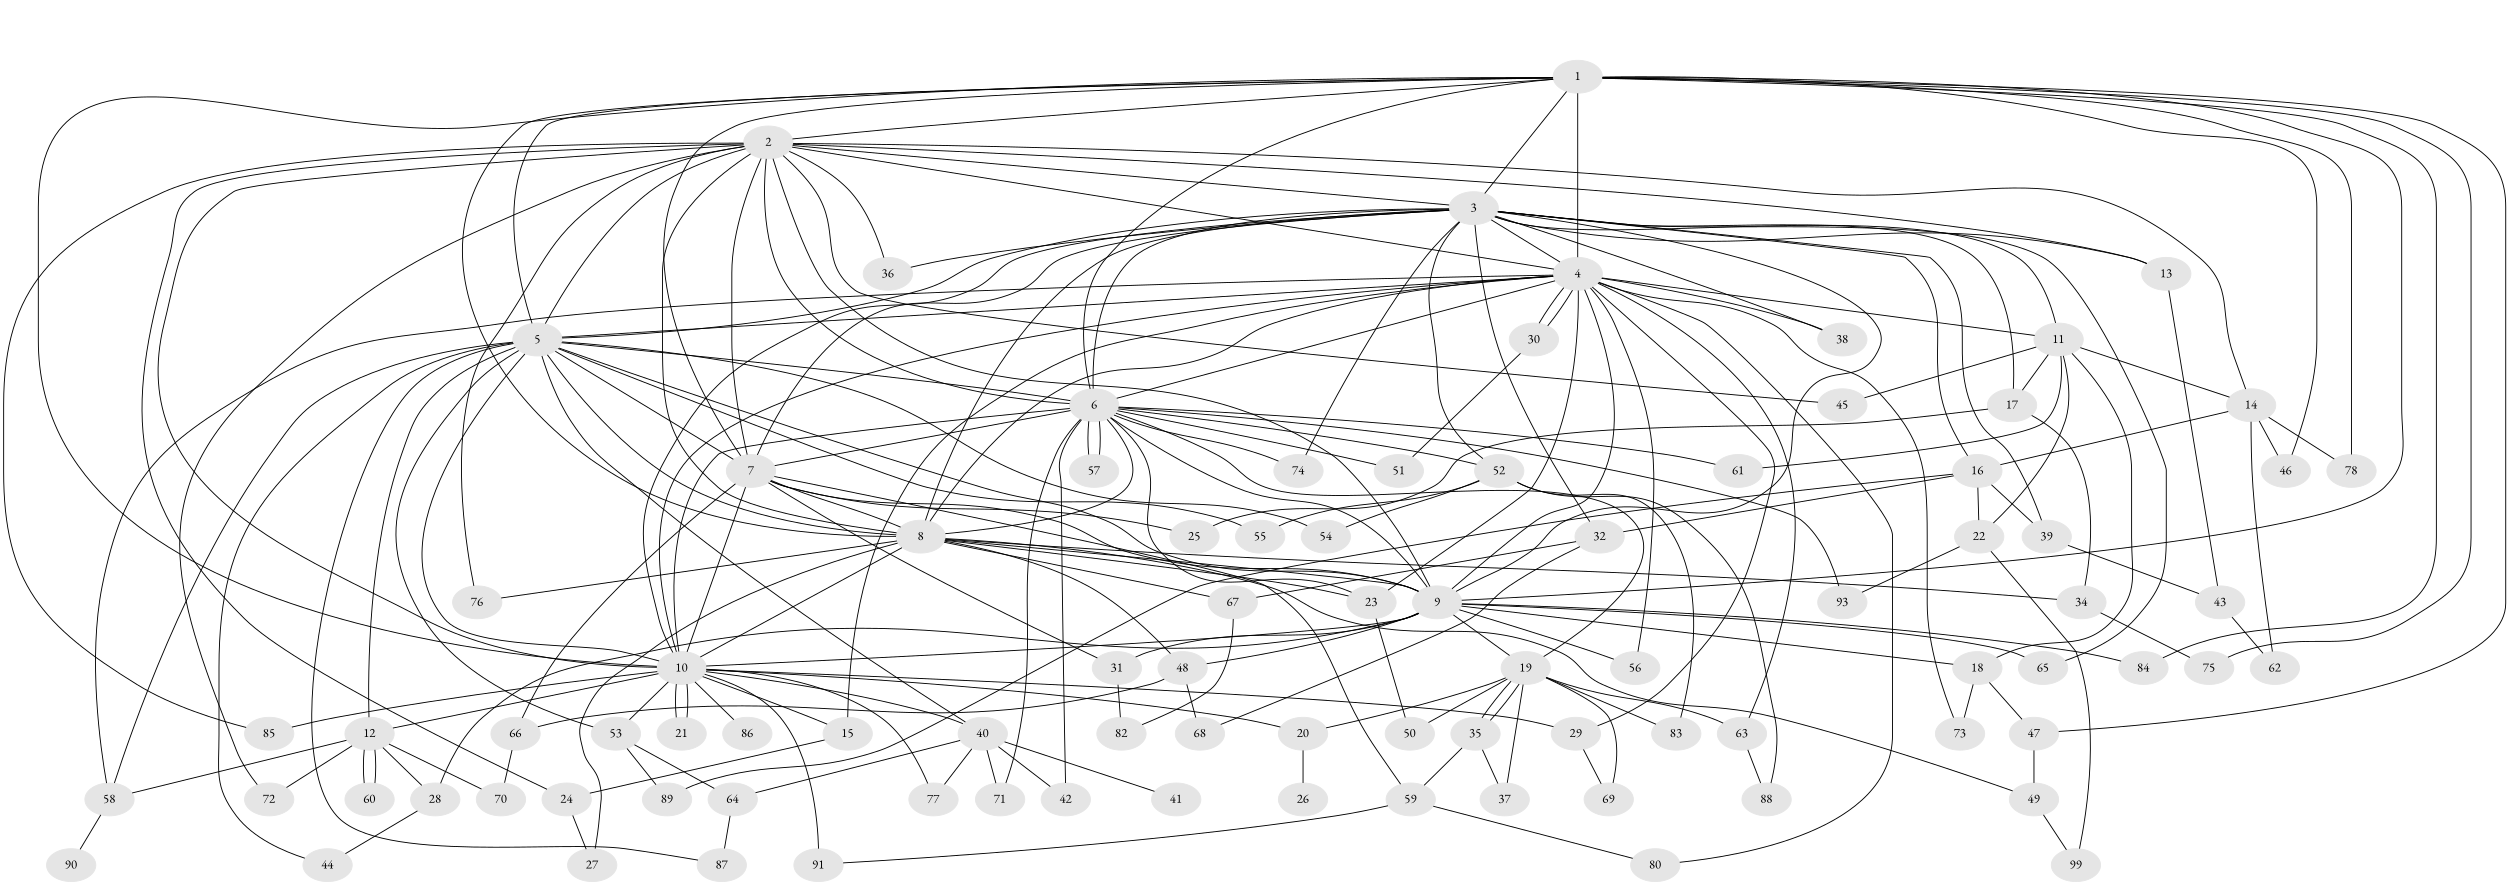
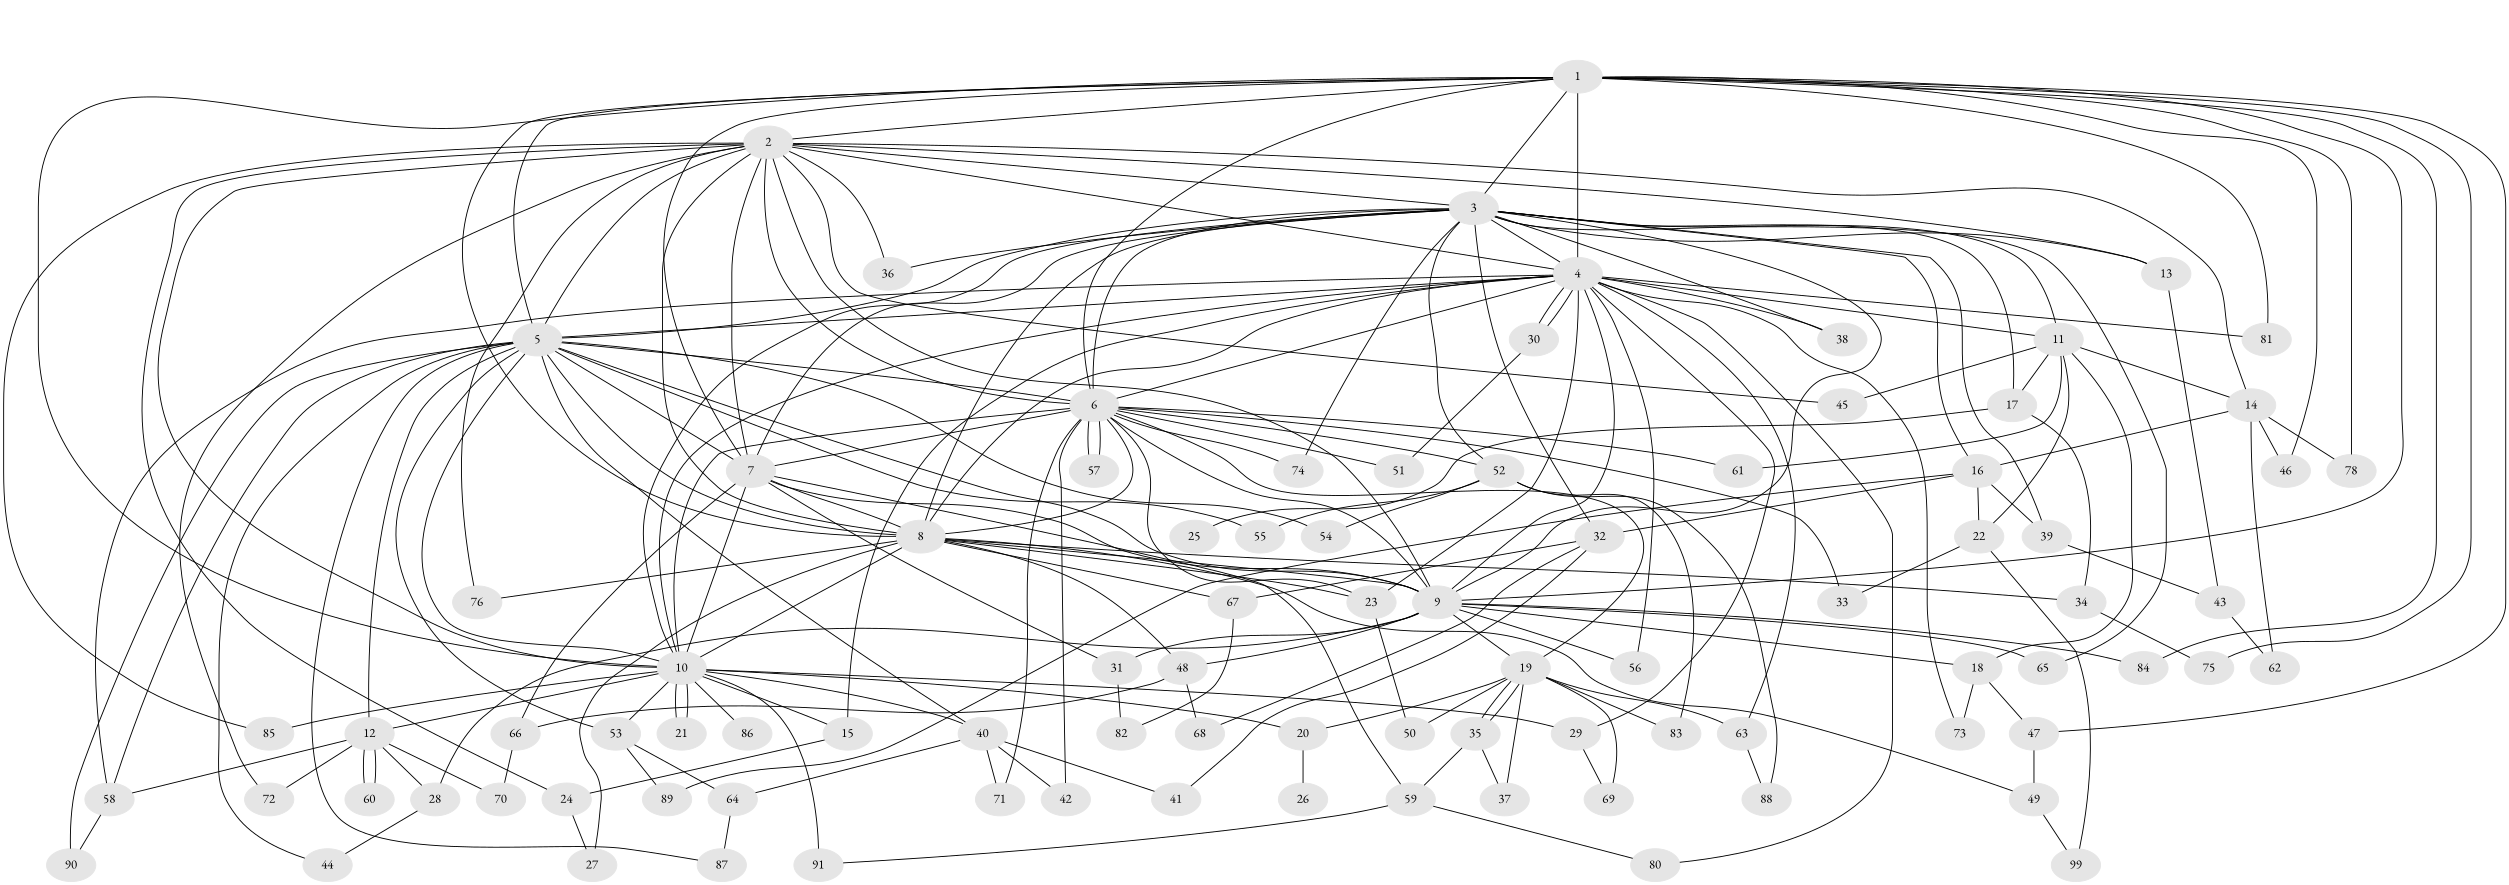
node "81": added
edge "5" -- "90": added
edge "7" -- "25": removed
node "93": label "93" -> "33"
edge "9" -- "10": removed
edge "32" -- "41": added
node "77": removed
